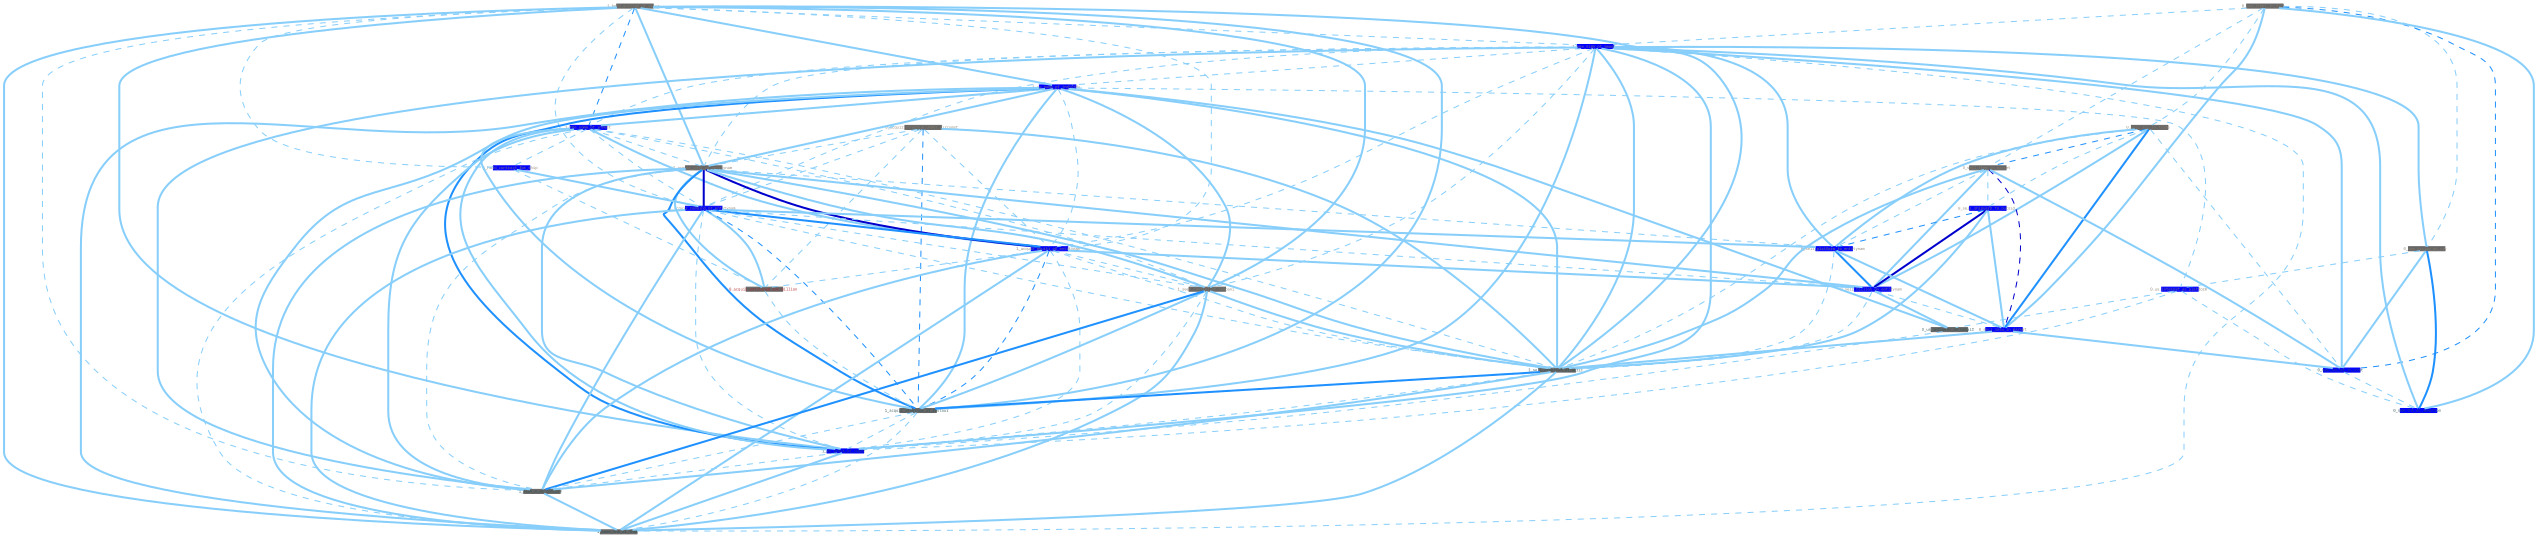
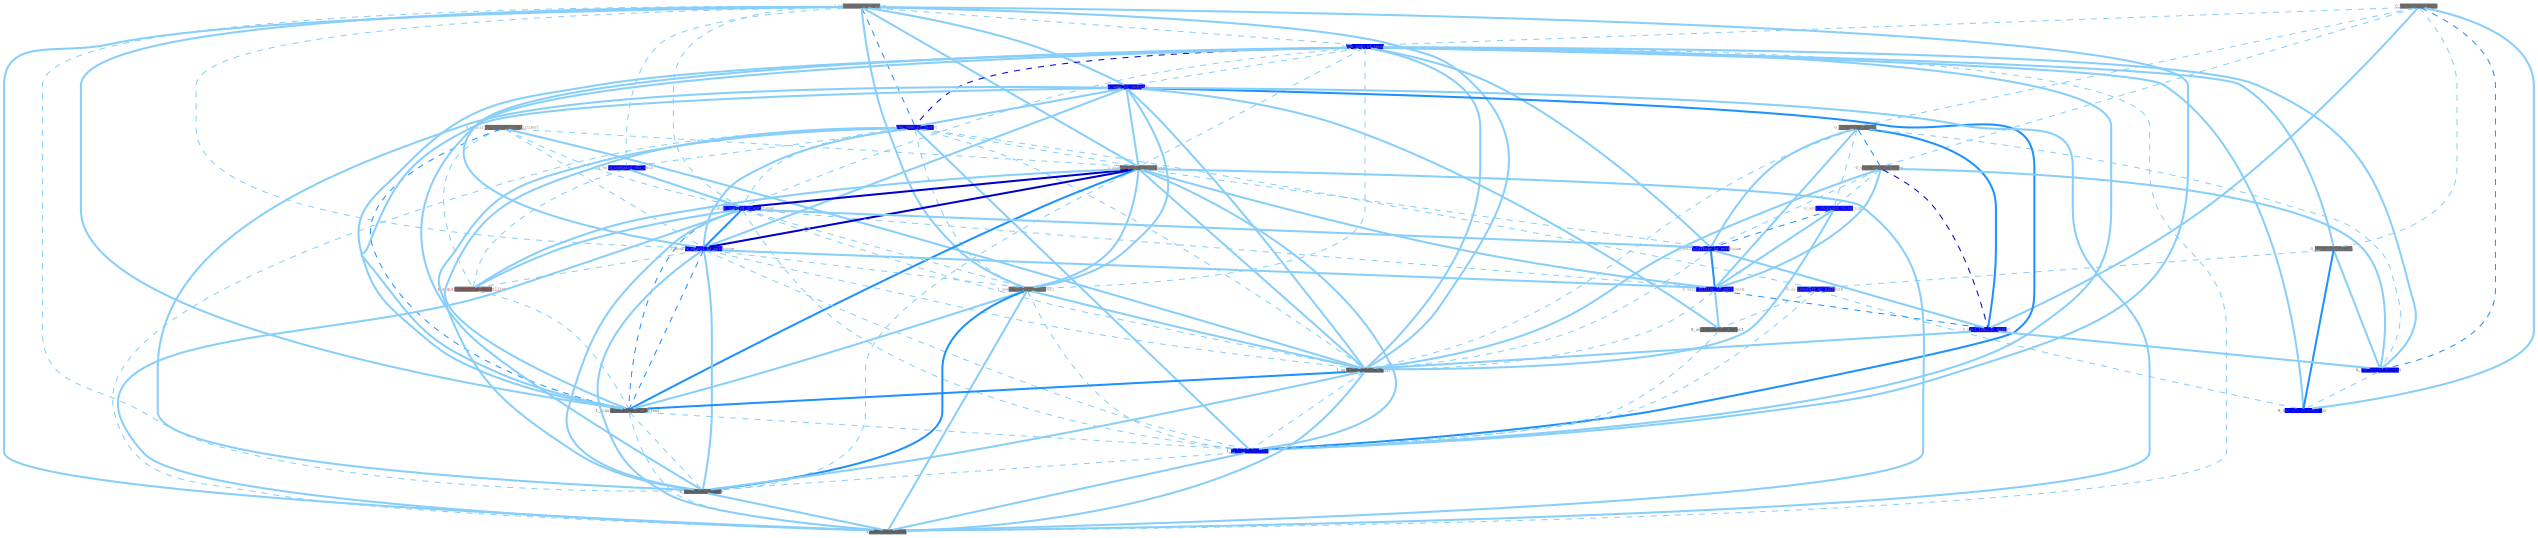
edge "1_see_sign_of_swoon" -- "1_the_some_of_invest": color #87cefa -> #0000cd
edge "1_us_name_of_individu" -- "0_us_interest_as_platform": now "1_the_some_of_invest" -- "0_us_interest_as_platform"
edge "1_see_sign_of_swoon" -- "1_acquir_equiti_of_entitynam": style dashed -> bold
edge "1_us_name_of_individu" -- "1_acquir_equiti_of_entitynam": style dashed -> bold
edge "0_sell_shipyard_to_outsid" -- "0_sell_billion_on_entitynam": color #0000cd -> #87cefa
edge "0_sell_shipyard_to_outsid" -- "0_sell_issu_in_market": removed
edge "0_sell_billion_on_entitynam" -- "0_sell_issu_in_market": color #87cefa -> #1e90ff
